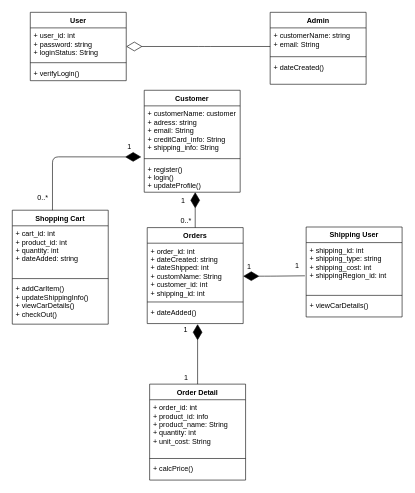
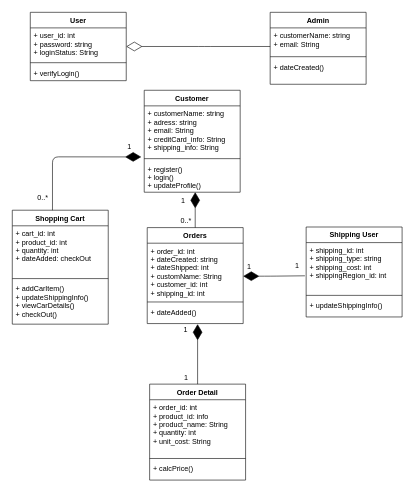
node "+ customerName: customer + adress: string + email: String + creditCard_info: String + shipping_info: String": label "+ customerName: customer + adress: string + email: String + creditCard_info: String + shipping_info: String" -> "+ customerName: string + adress: string + email: String + creditCard_info: String + shipping_info: String"
node "+ cart_id: int + product_id: int + quantity: int + dateAdded: string": label "+ cart_id: int + product_id: int + quantity: int + dateAdded: string" -> "+ cart_id: int + product_id: int + quantity: int + dateAdded: checkOut"
node "+ viewCarDetails()": label "+ viewCarDetails()" -> "+ updateShippingInfo()"
